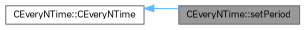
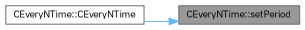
edge "CEveryNTime::setPeriod" -> "CEveryNTime::CEveryNTime": reversed
